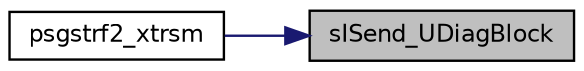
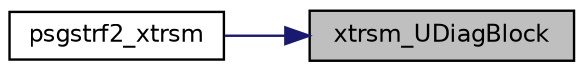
node "sISend_UDiagBlock": label "sISend_UDiagBlock" -> "xtrsm_UDiagBlock"
